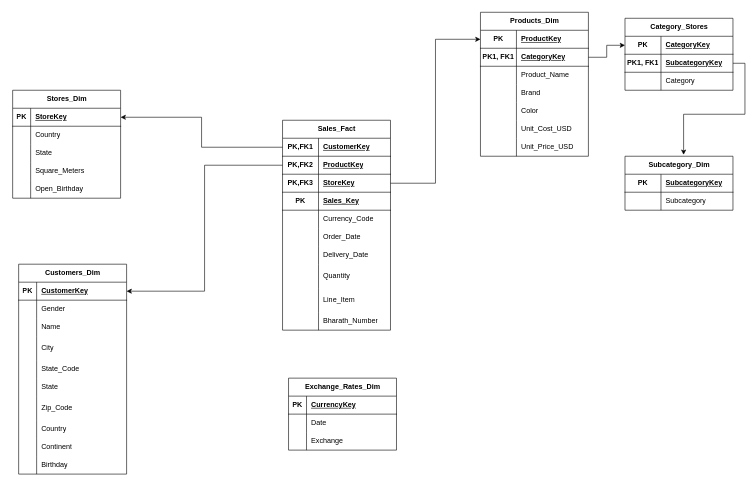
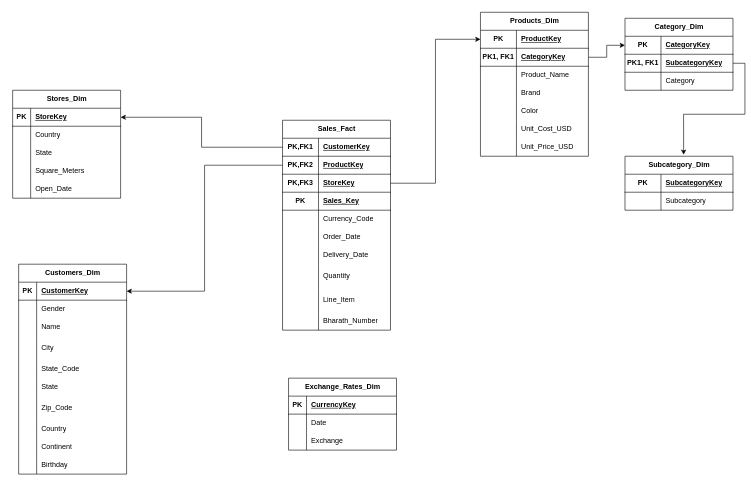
node "Category_Stores": label "Category_Stores" -> "Category_Dim"
node "Open_Birthday": label "Open_Birthday" -> "Open_Date"
